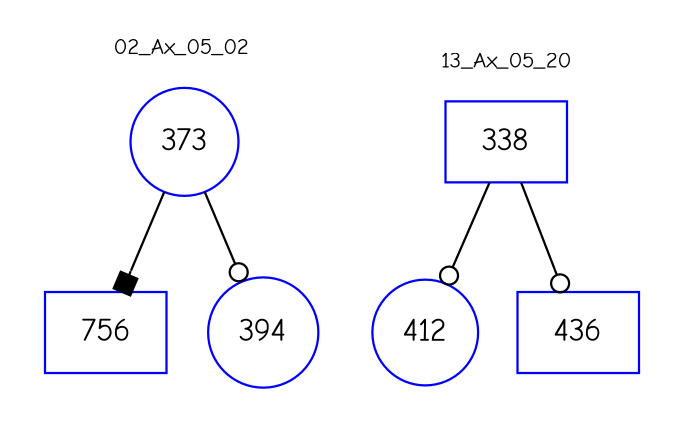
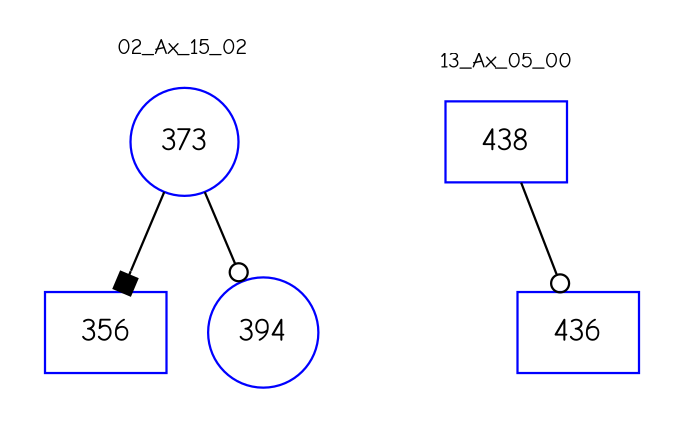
cluster "02_Ax_05_02": label "02_Ax_05_02" -> "02_Ax_15_02"
cluster "13_Ax_05_20": label "13_Ax_05_20" -> "13_Ax_05_00"
node "338": label "338" -> "438"
node "756": label "756" -> "356"
node "412": removed
